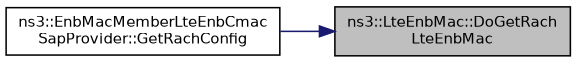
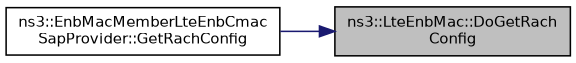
node "ns3::LteEnbMac::DoGetRach LteEnbMac": label "ns3::LteEnbMac::DoGetRach LteEnbMac" -> "ns3::LteEnbMac::DoGetRach Config"
